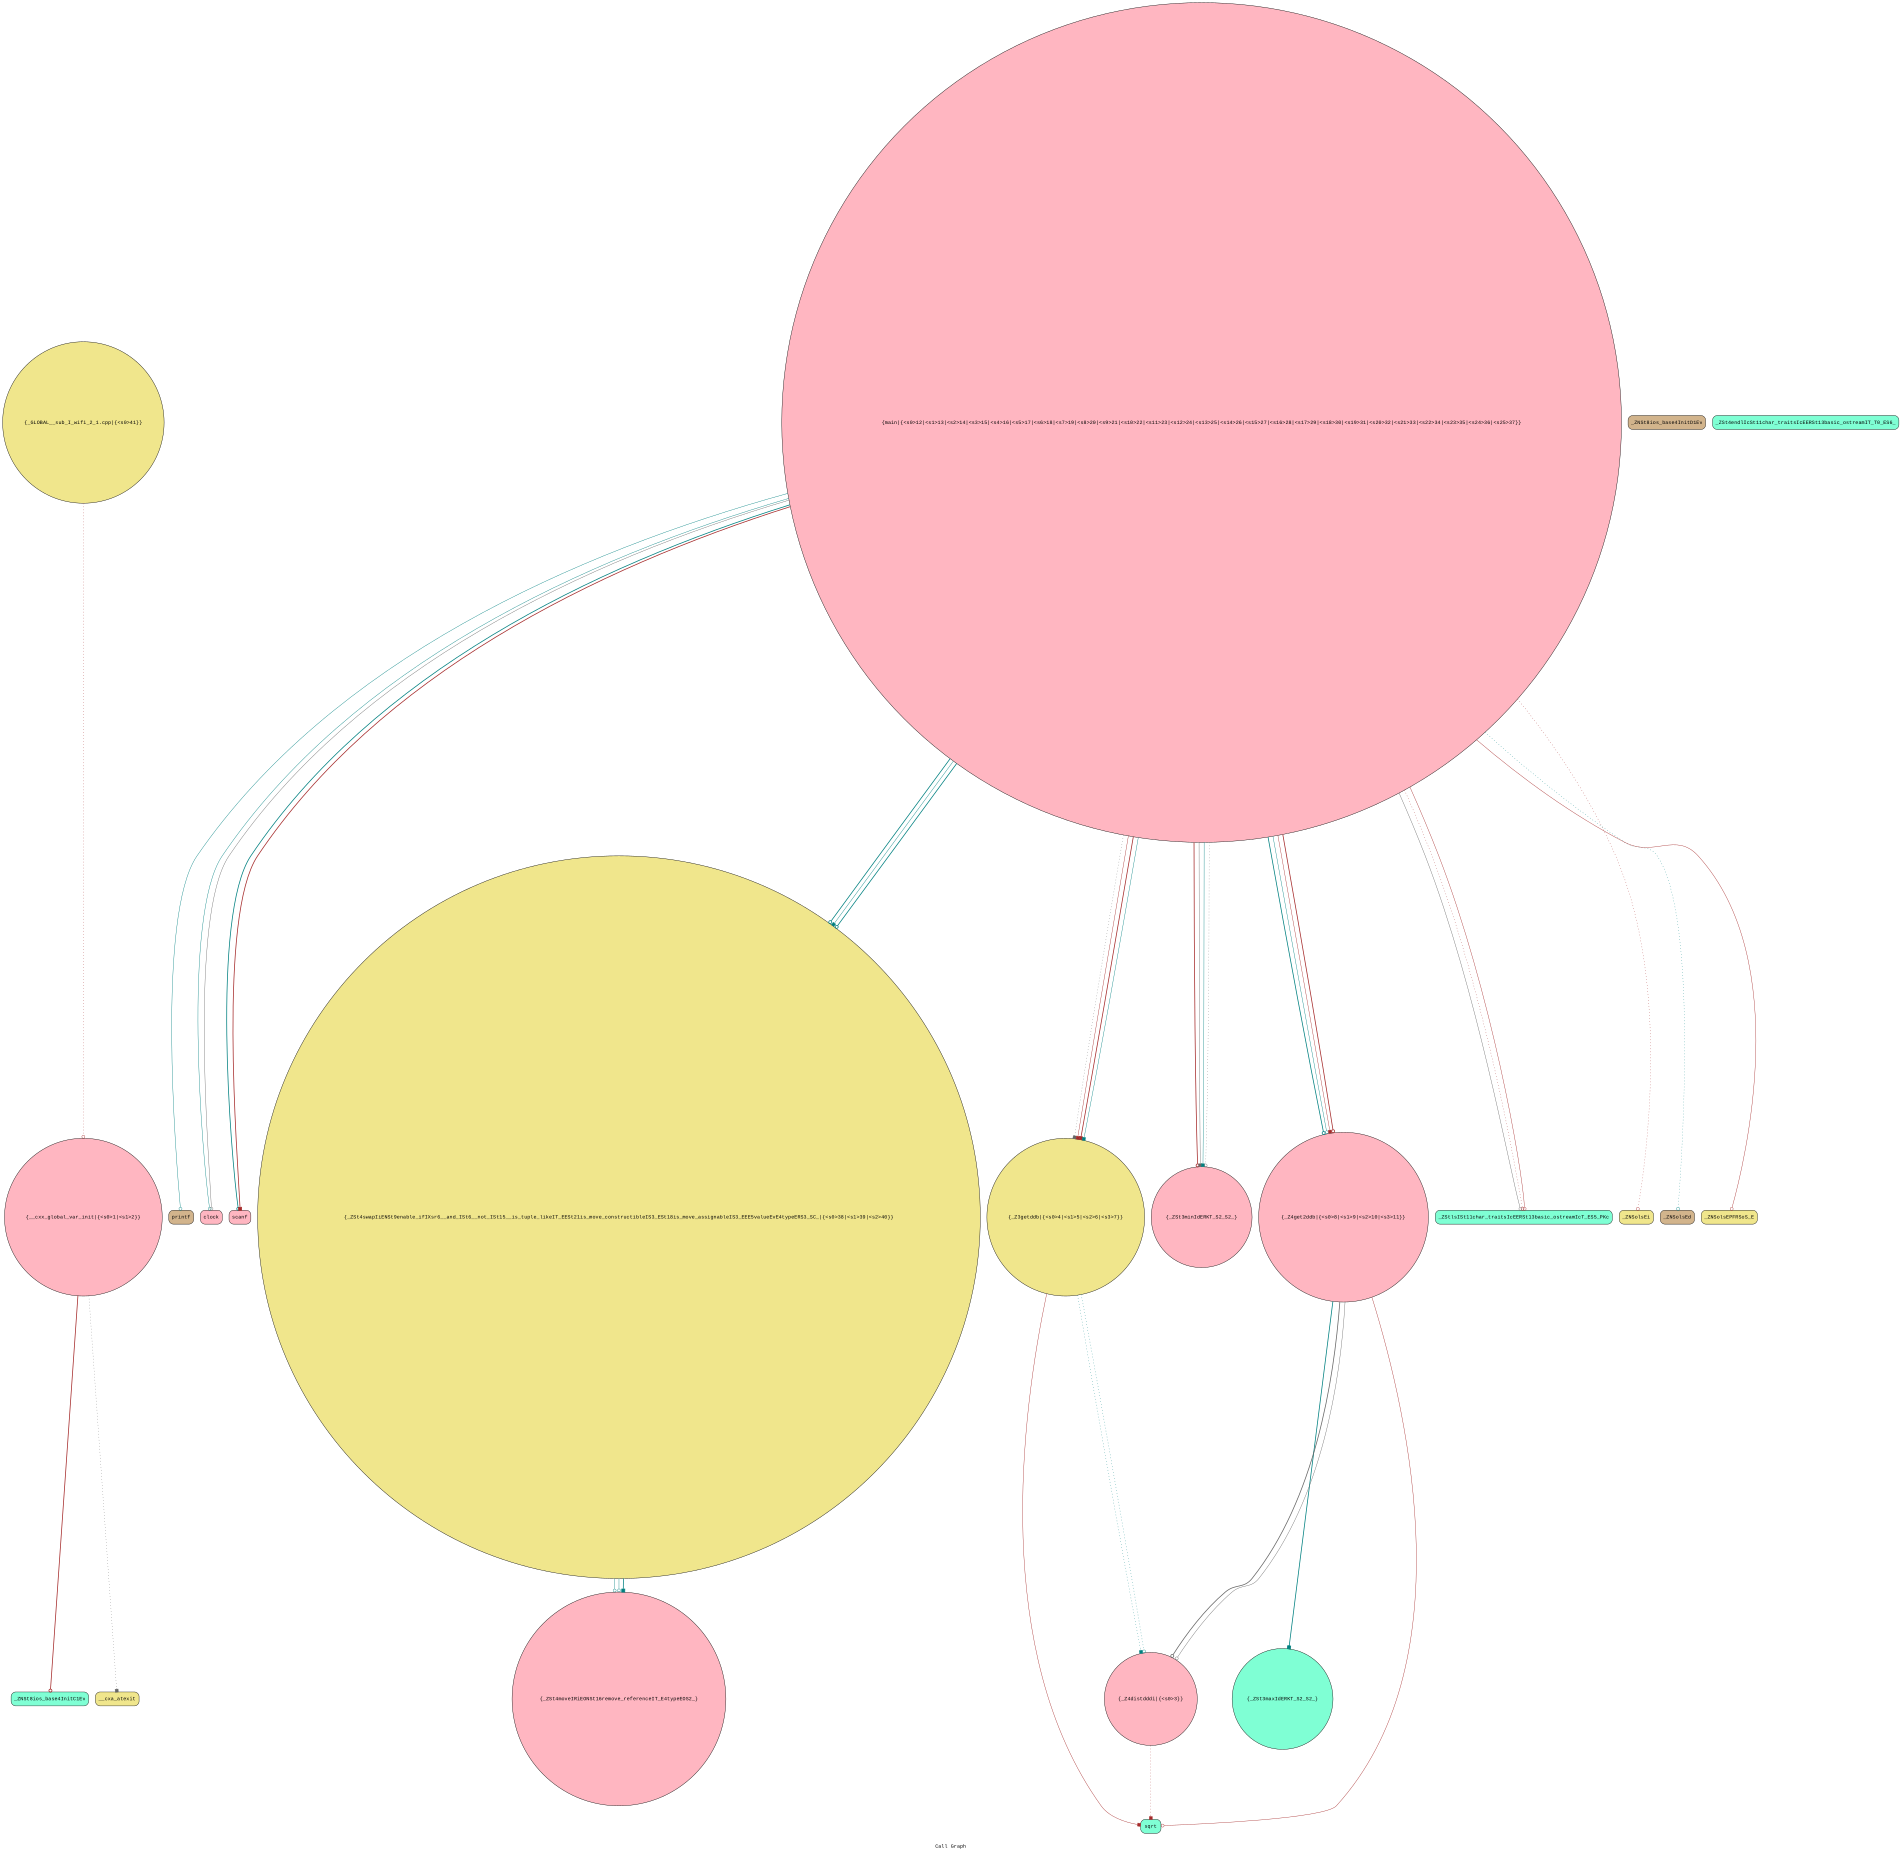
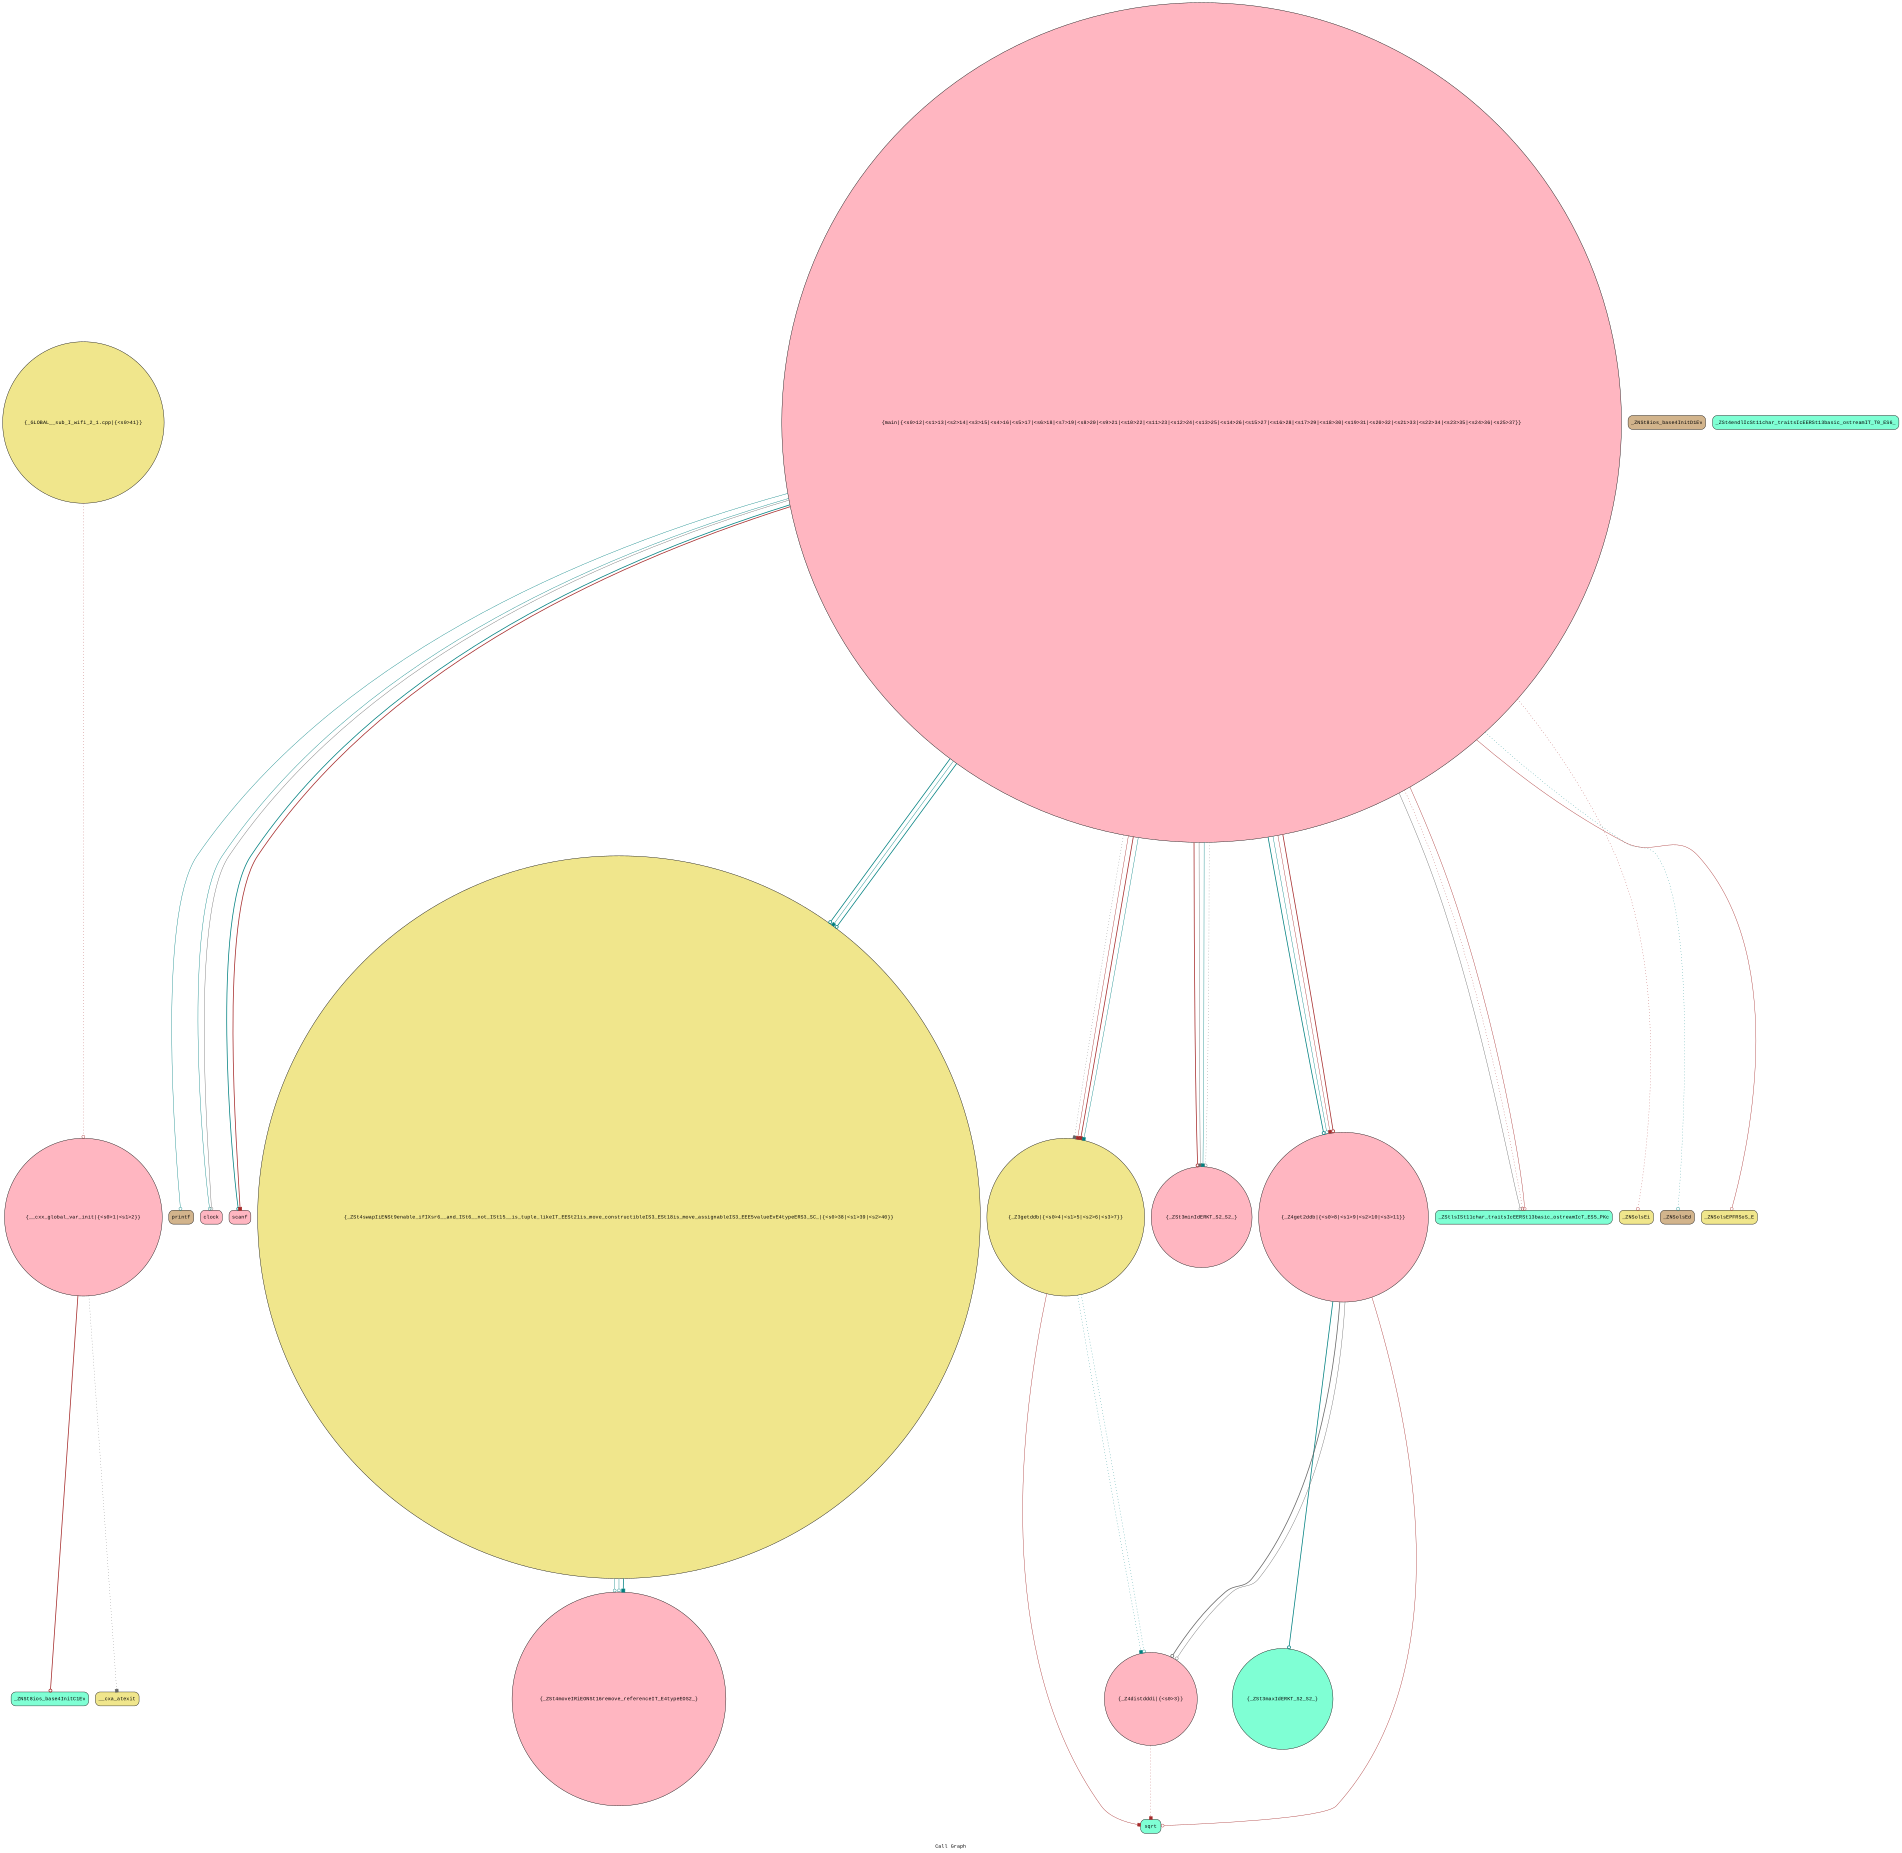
edge "{_Z4get2ddb|{<s0>8|<s1>9|<s2>10|<s3>11}}" -> "{_ZSt3maxIdERKT_S2_S2_}": arrowhead box -> odot
